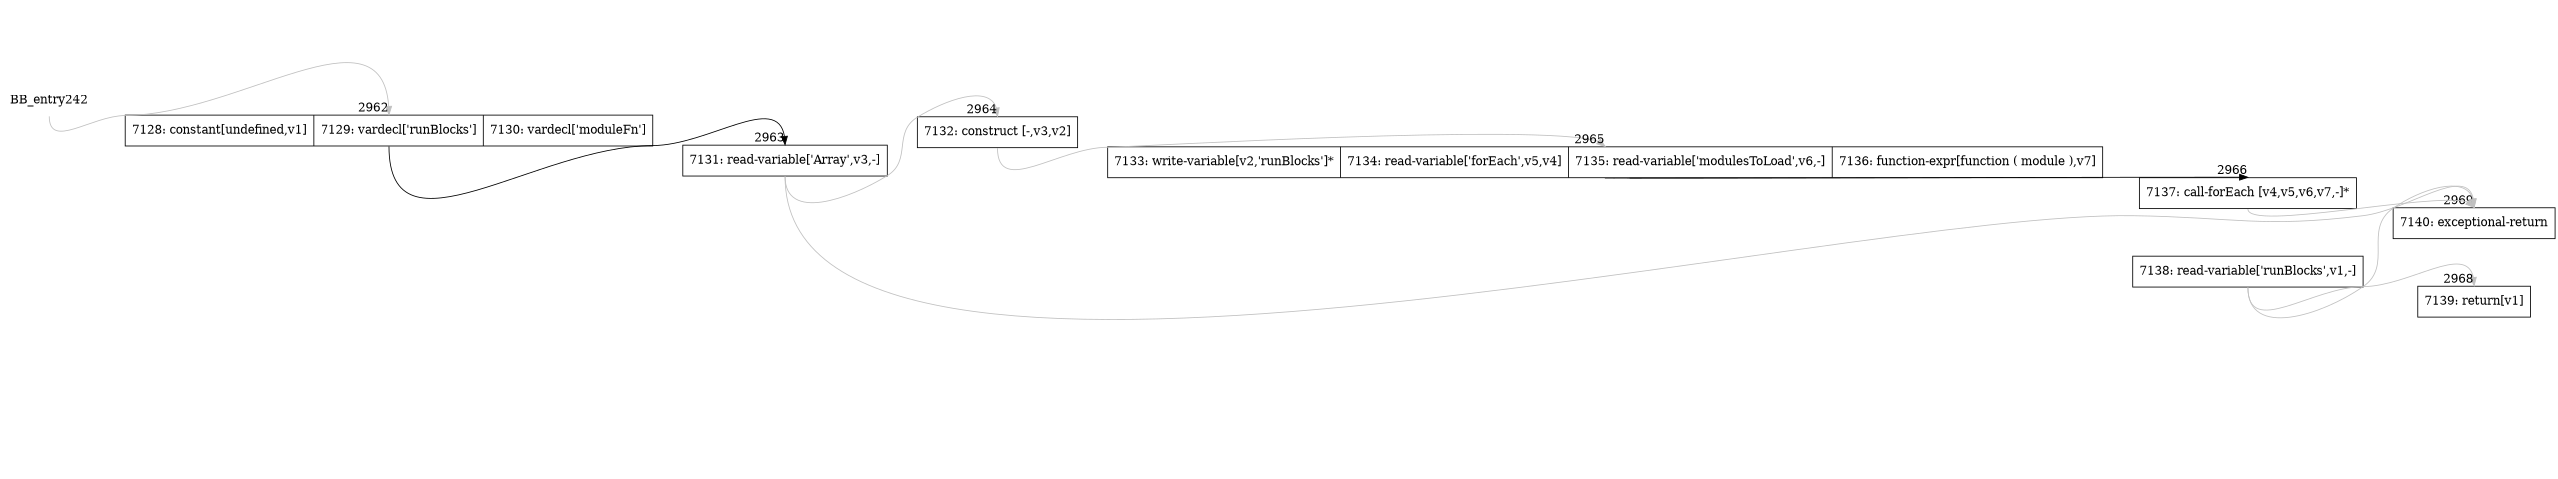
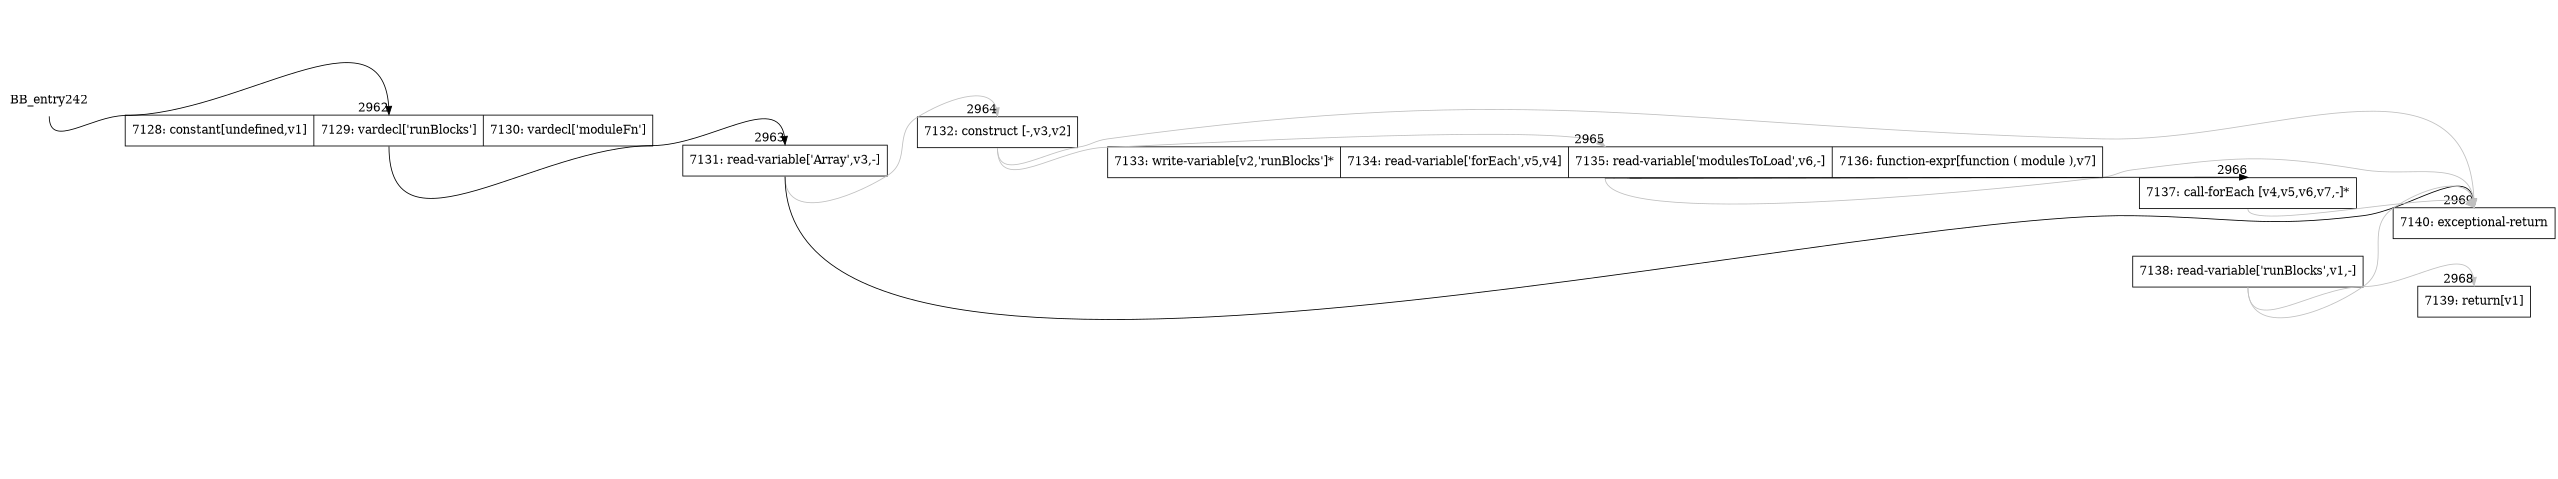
edge "BB_entry242" -> "7128: constant[undefined,v1]": color gray -> black
edge "7132: construct [-,v3,v2]" -> "7140: exceptional-return": added
edge "7133: write-variable[v2,'runBlocks']*" -> "7140: exceptional-return": added
edge "7131: read-variable['Array',v3,-]" -> "7140: exceptional-return": color gray -> black
